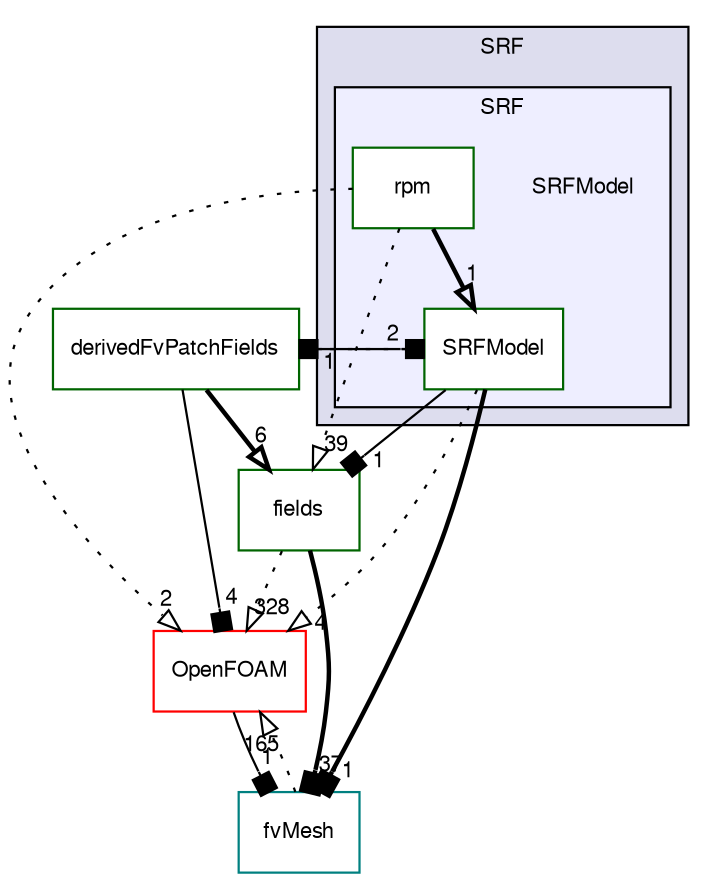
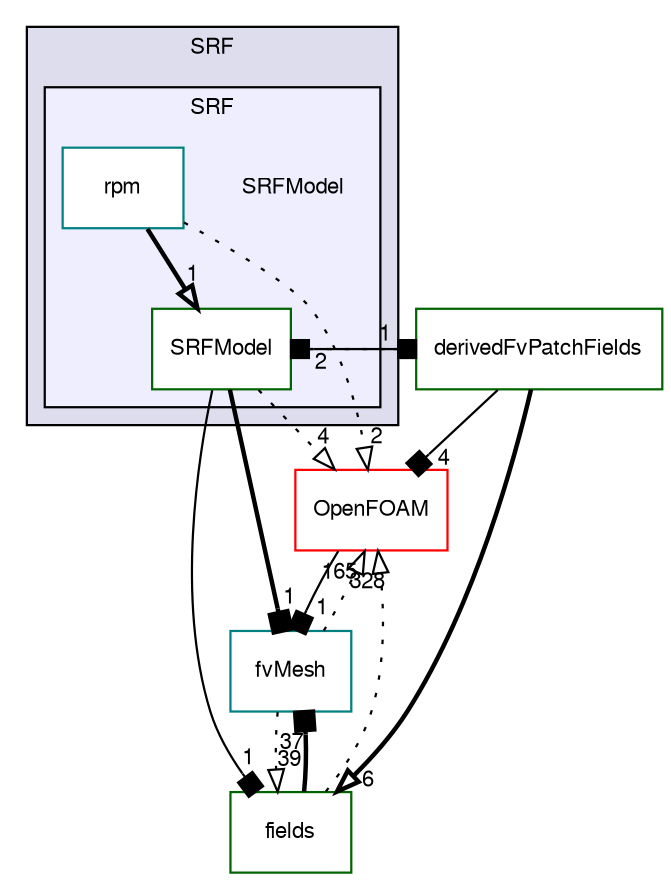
node "rpm": color darkgreen -> teal
edge "rpm" -> "fields": now "fvMesh" -> "fields"
